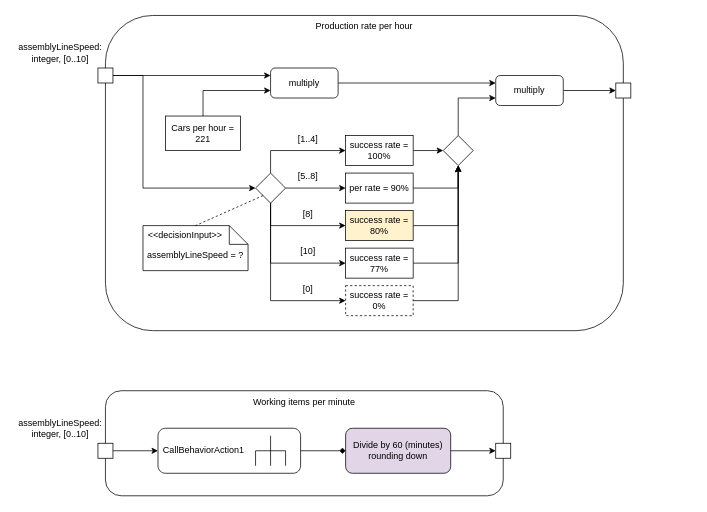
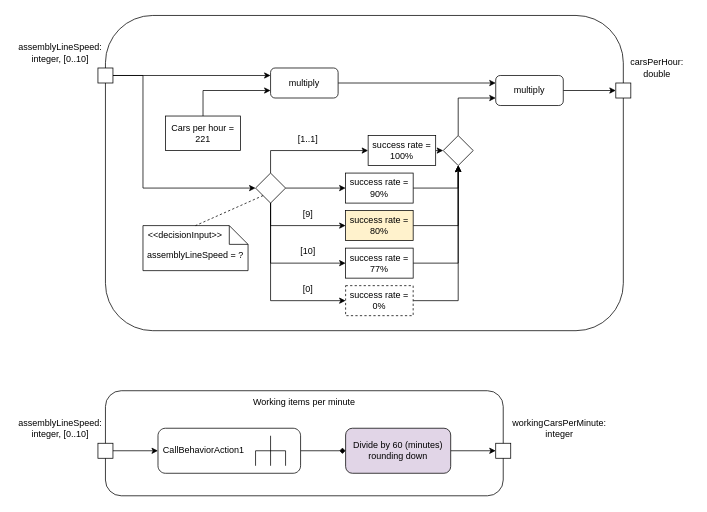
node "Production rate per hour": removed
node "carsPerHour: double": added
node "[1..4]": label "[1..4]" -> "[1..1]"
node "success rate = 100%": moved (379, 150) -> (402, 150)
node "[5..8]": removed
node "per rate = 90%": label "per rate = 90%" -> "success rate = 90%"
node "[8]": label "[8]" -> "[9]"
node "workingCarsPerMinute: integer": added
